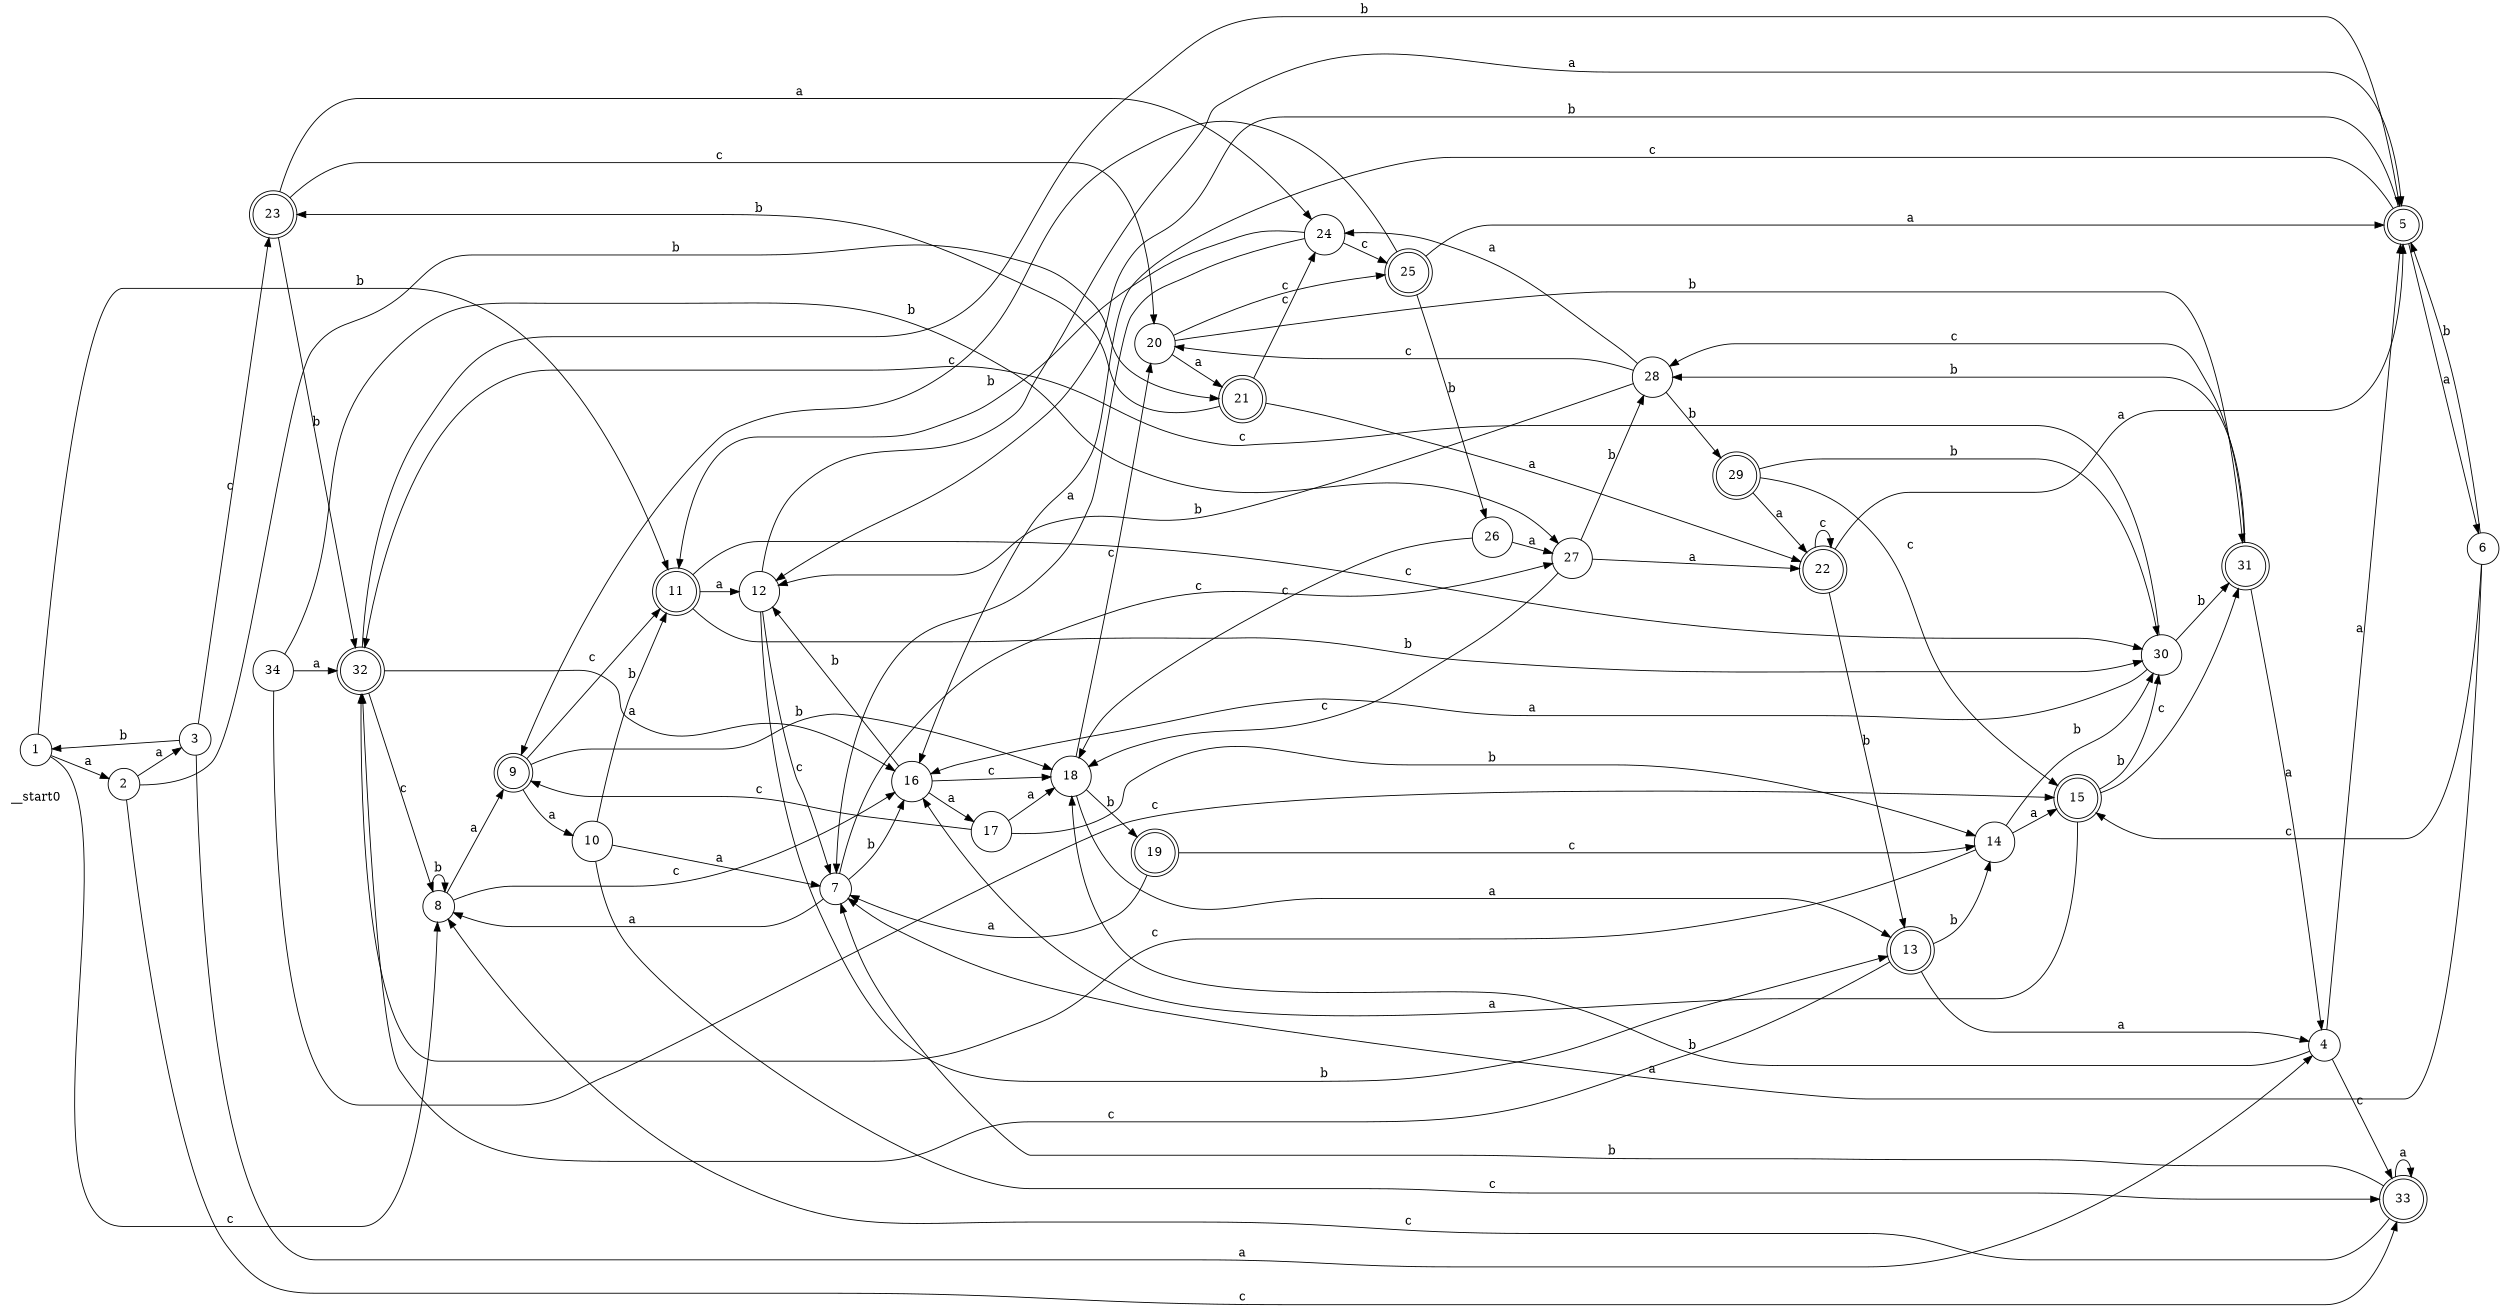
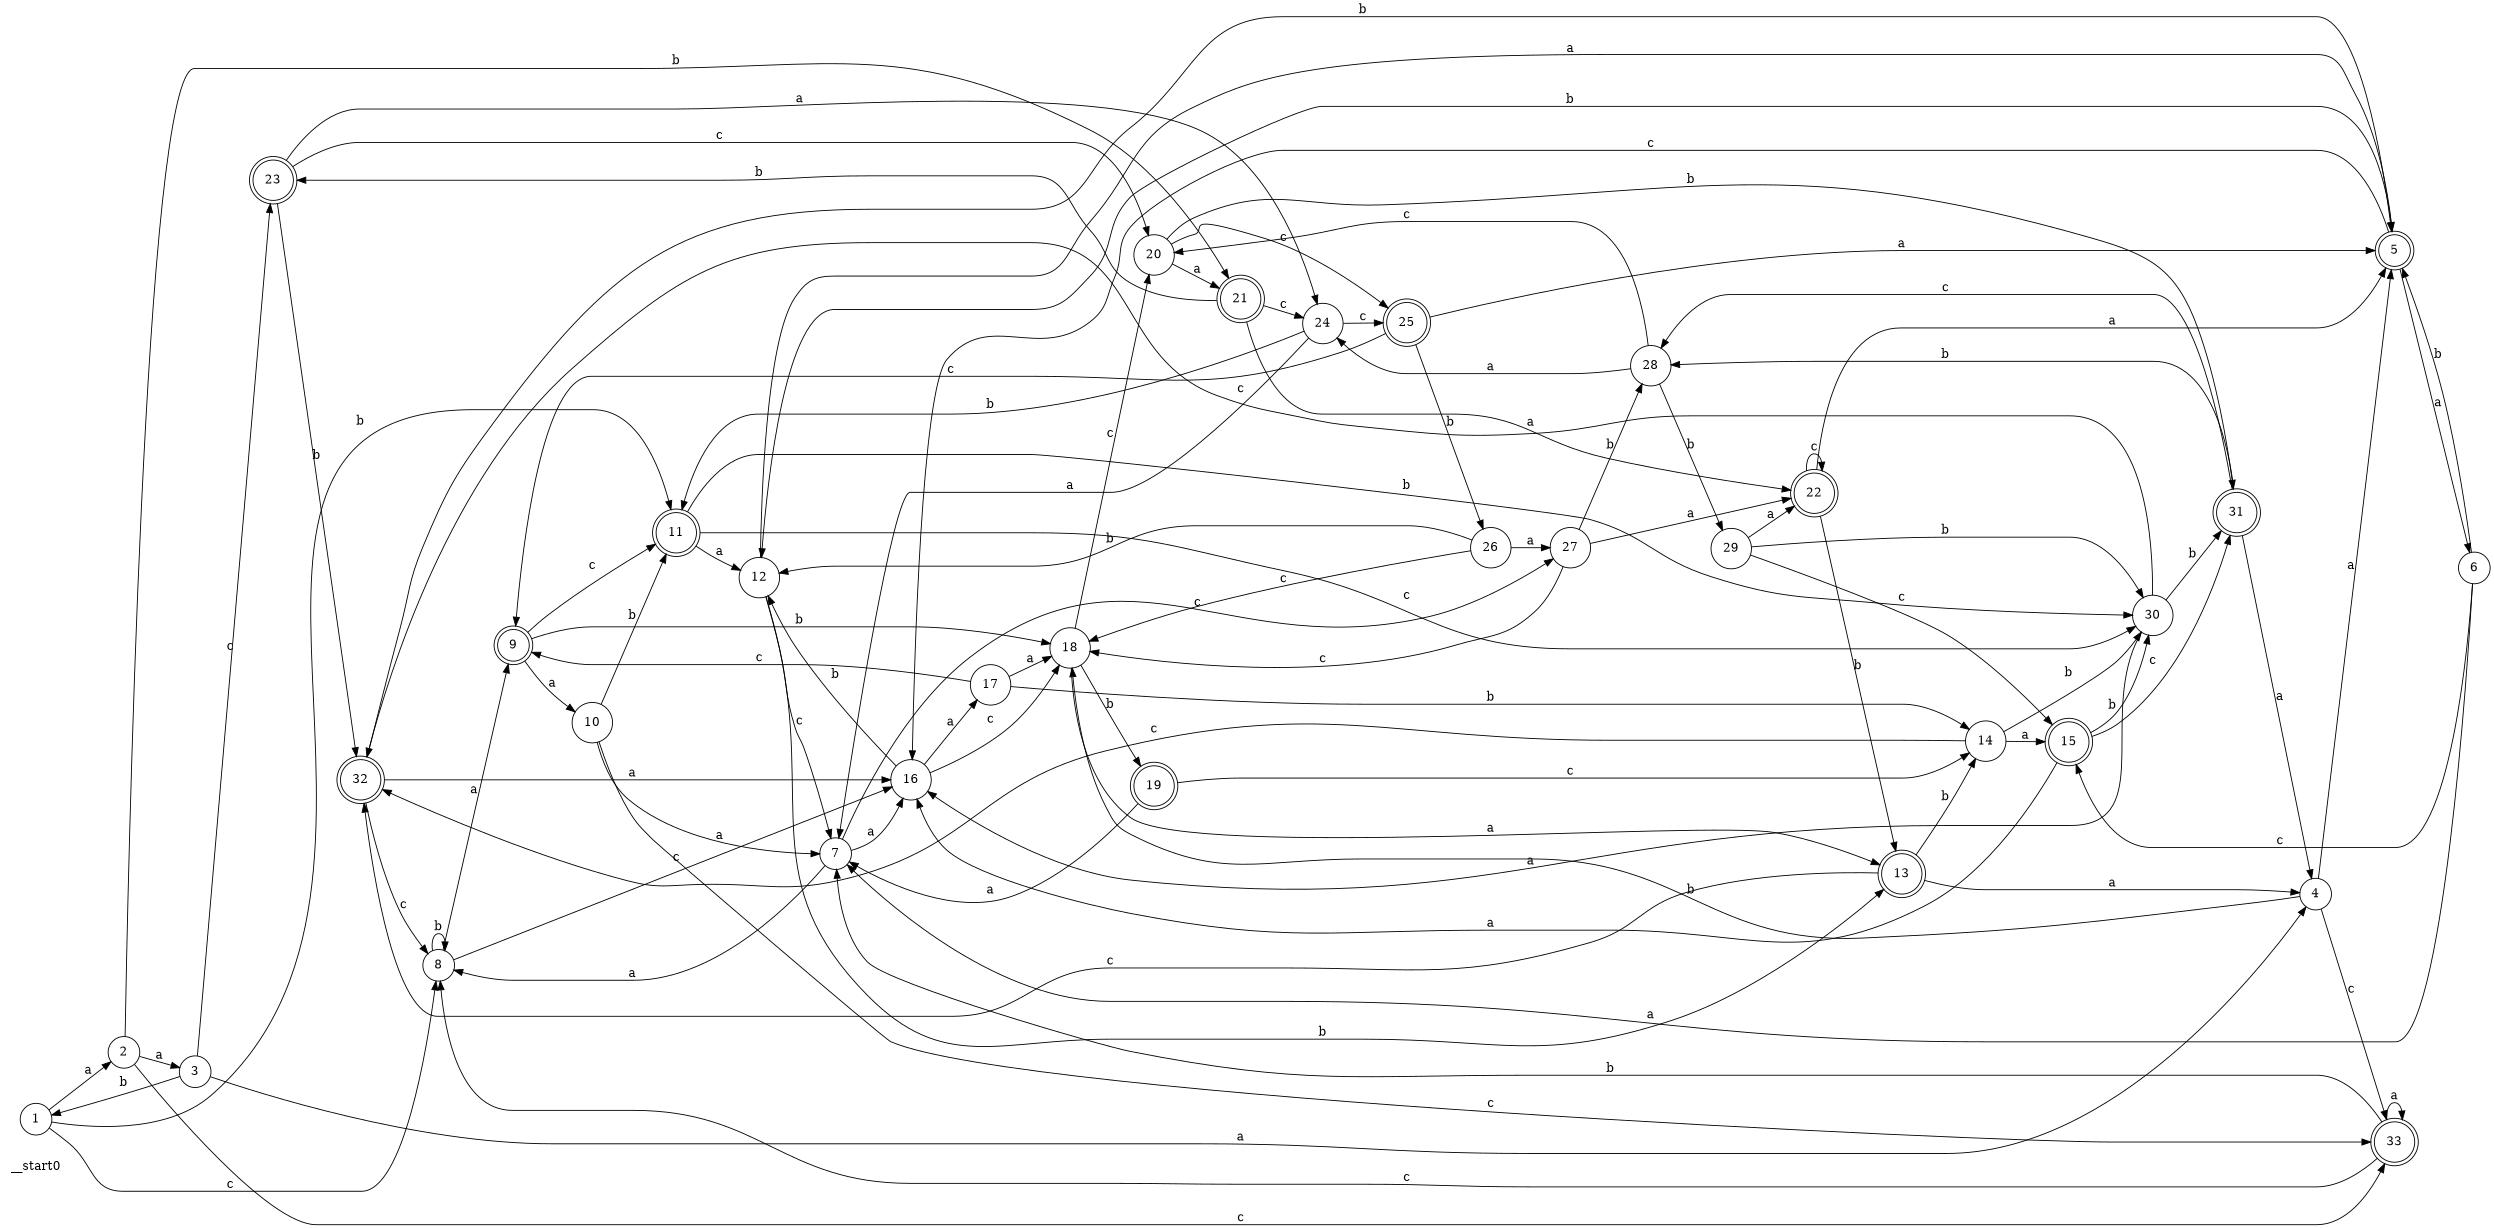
node "29": shape doublecircle -> circle
edge "28" -> "12": now "26" -> "12"
node "34": removed
edge "7" -> "16": label "b" -> "a"
